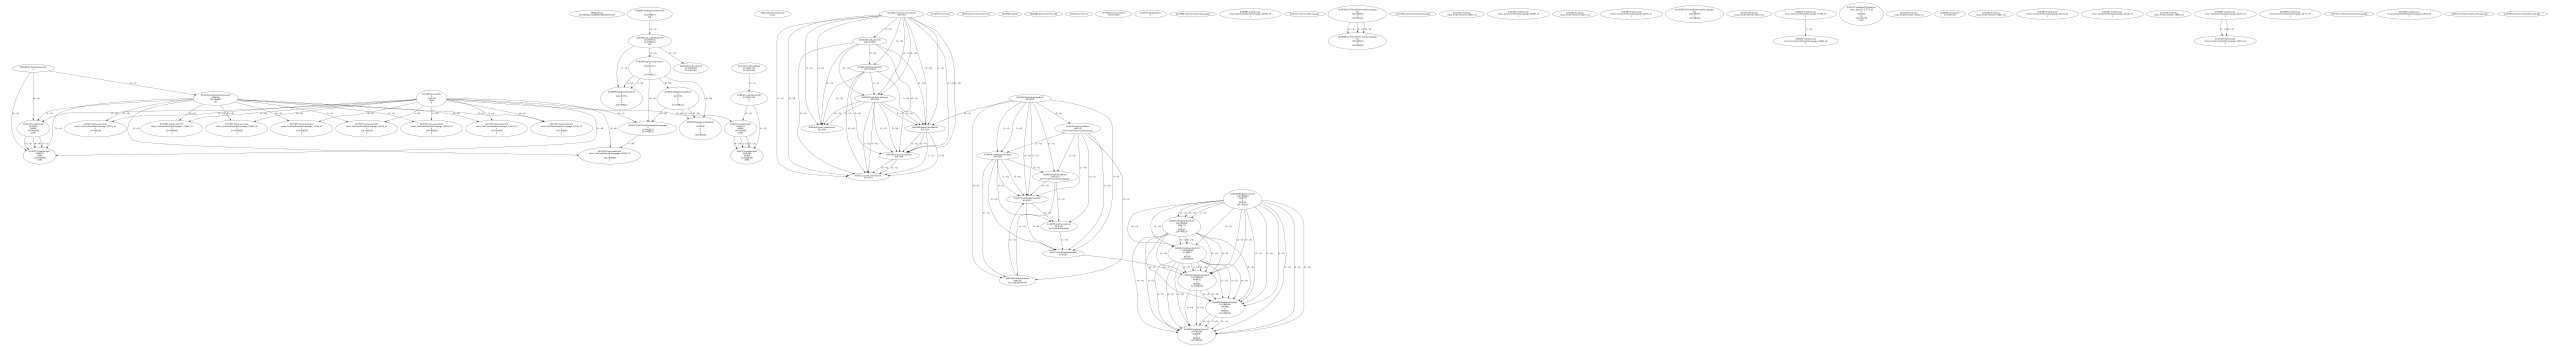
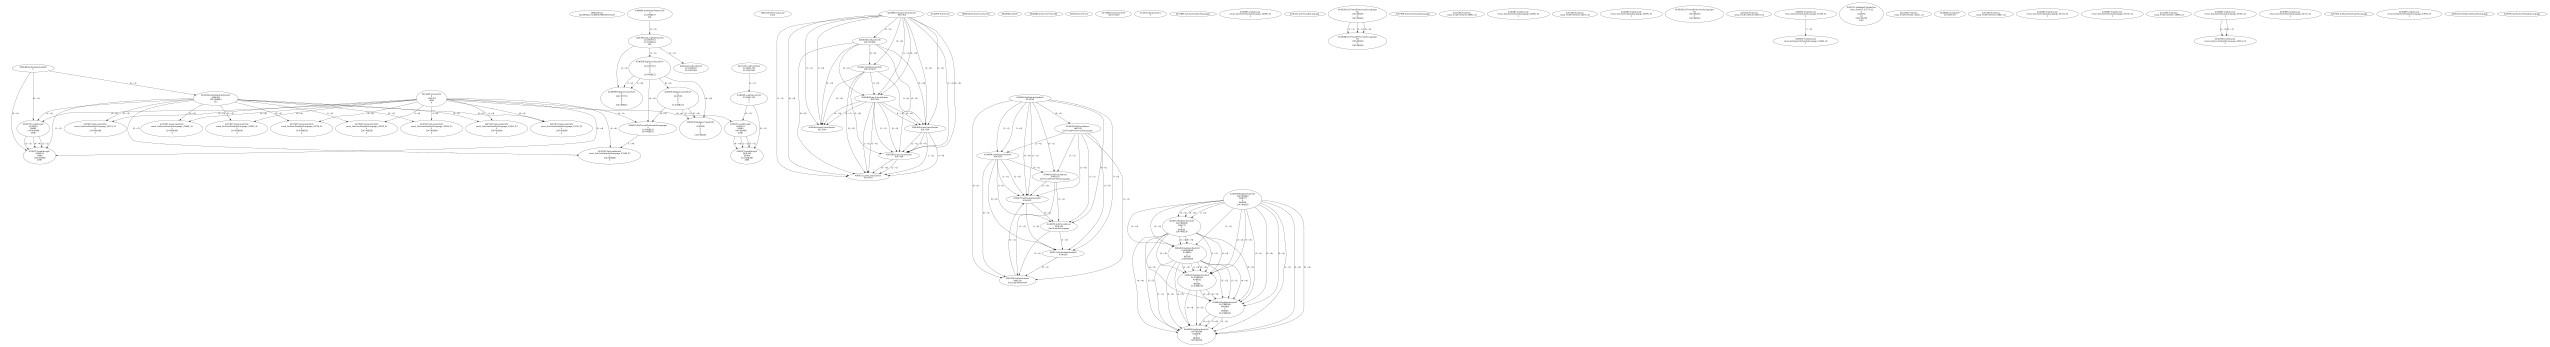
edge "4244018.GetModuleHandleW 4244120" -> "4245469.LeaveCriticalSection 6917034": now "4244018.GetModuleHandleW 4244120" -> "4244076.GetProcAddress 9441320 GetThreadUILanguage"
edge "4244076.GetProcAddress 9441320 GetThreadUILanguage" -> "4245758.GetProcAddress 9441320 GetLongPathNameW": added, label "(1-->1)"
edge "4245741.GetModuleHandleW 4246160" -> "4246432.RegOpenKeyExW 2147483650 4246832 0 983065 2147408236": now "4245741.GetModuleHandleW 4246160" -> "4245758.GetProcAddress 9441320 GetLongPathNameW"
